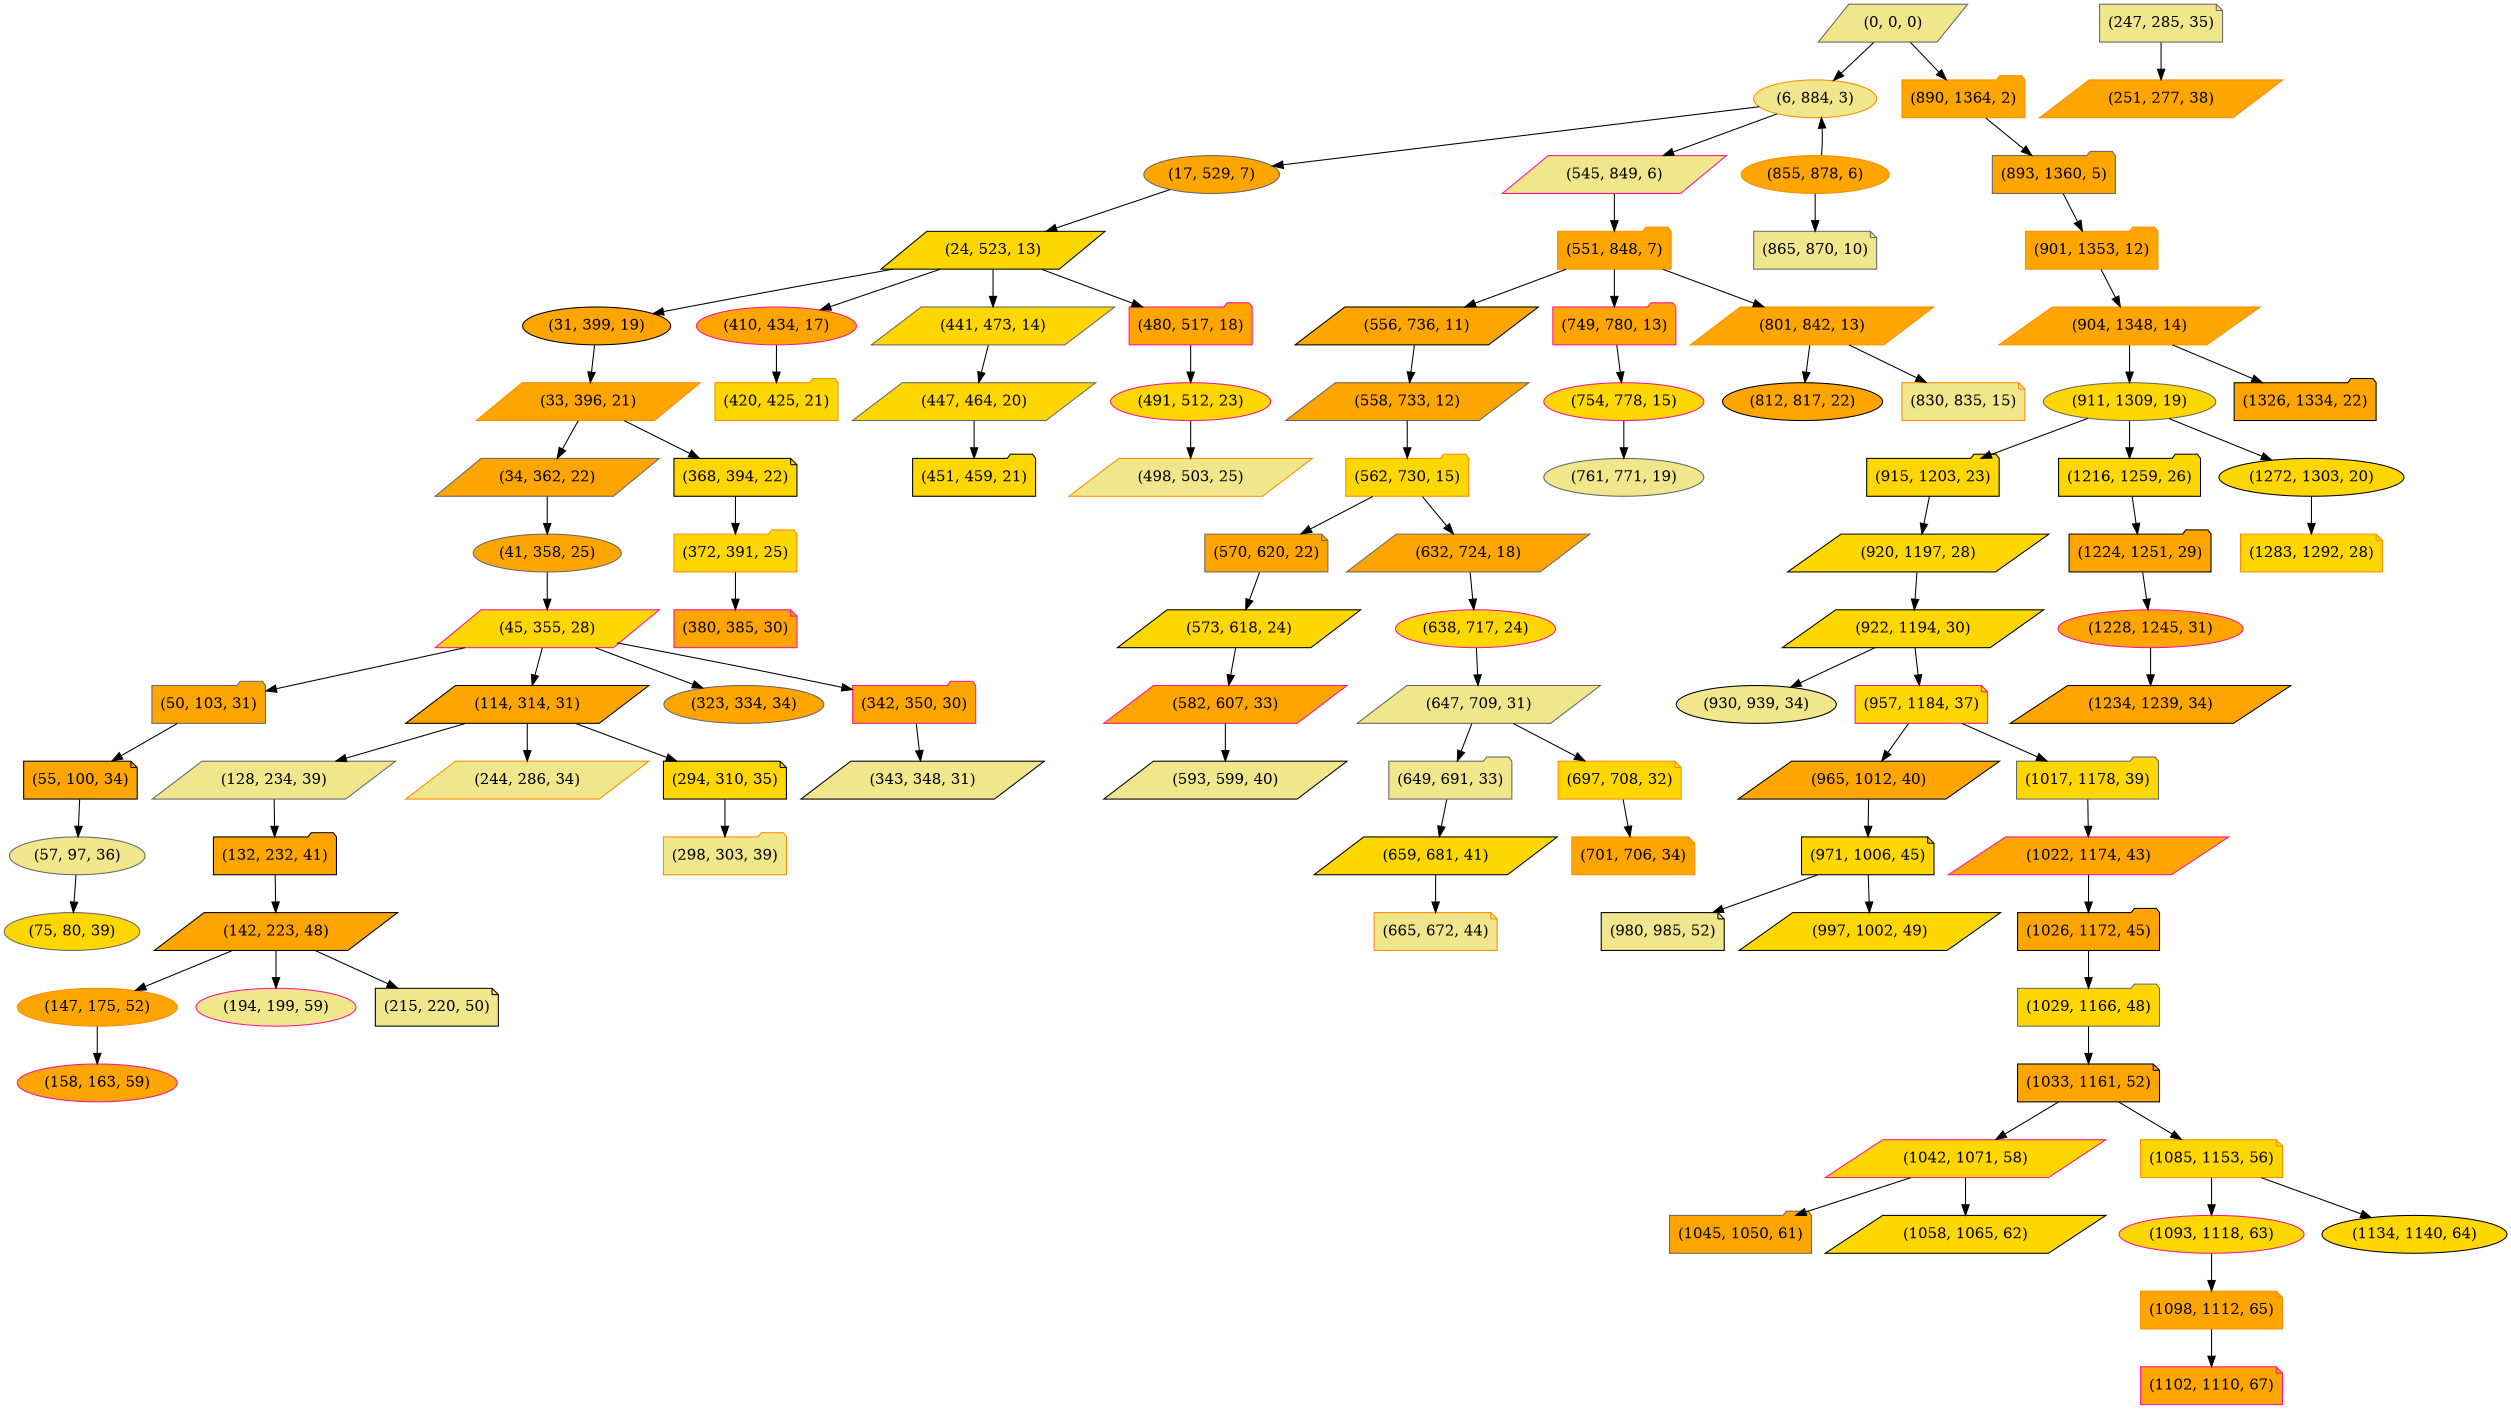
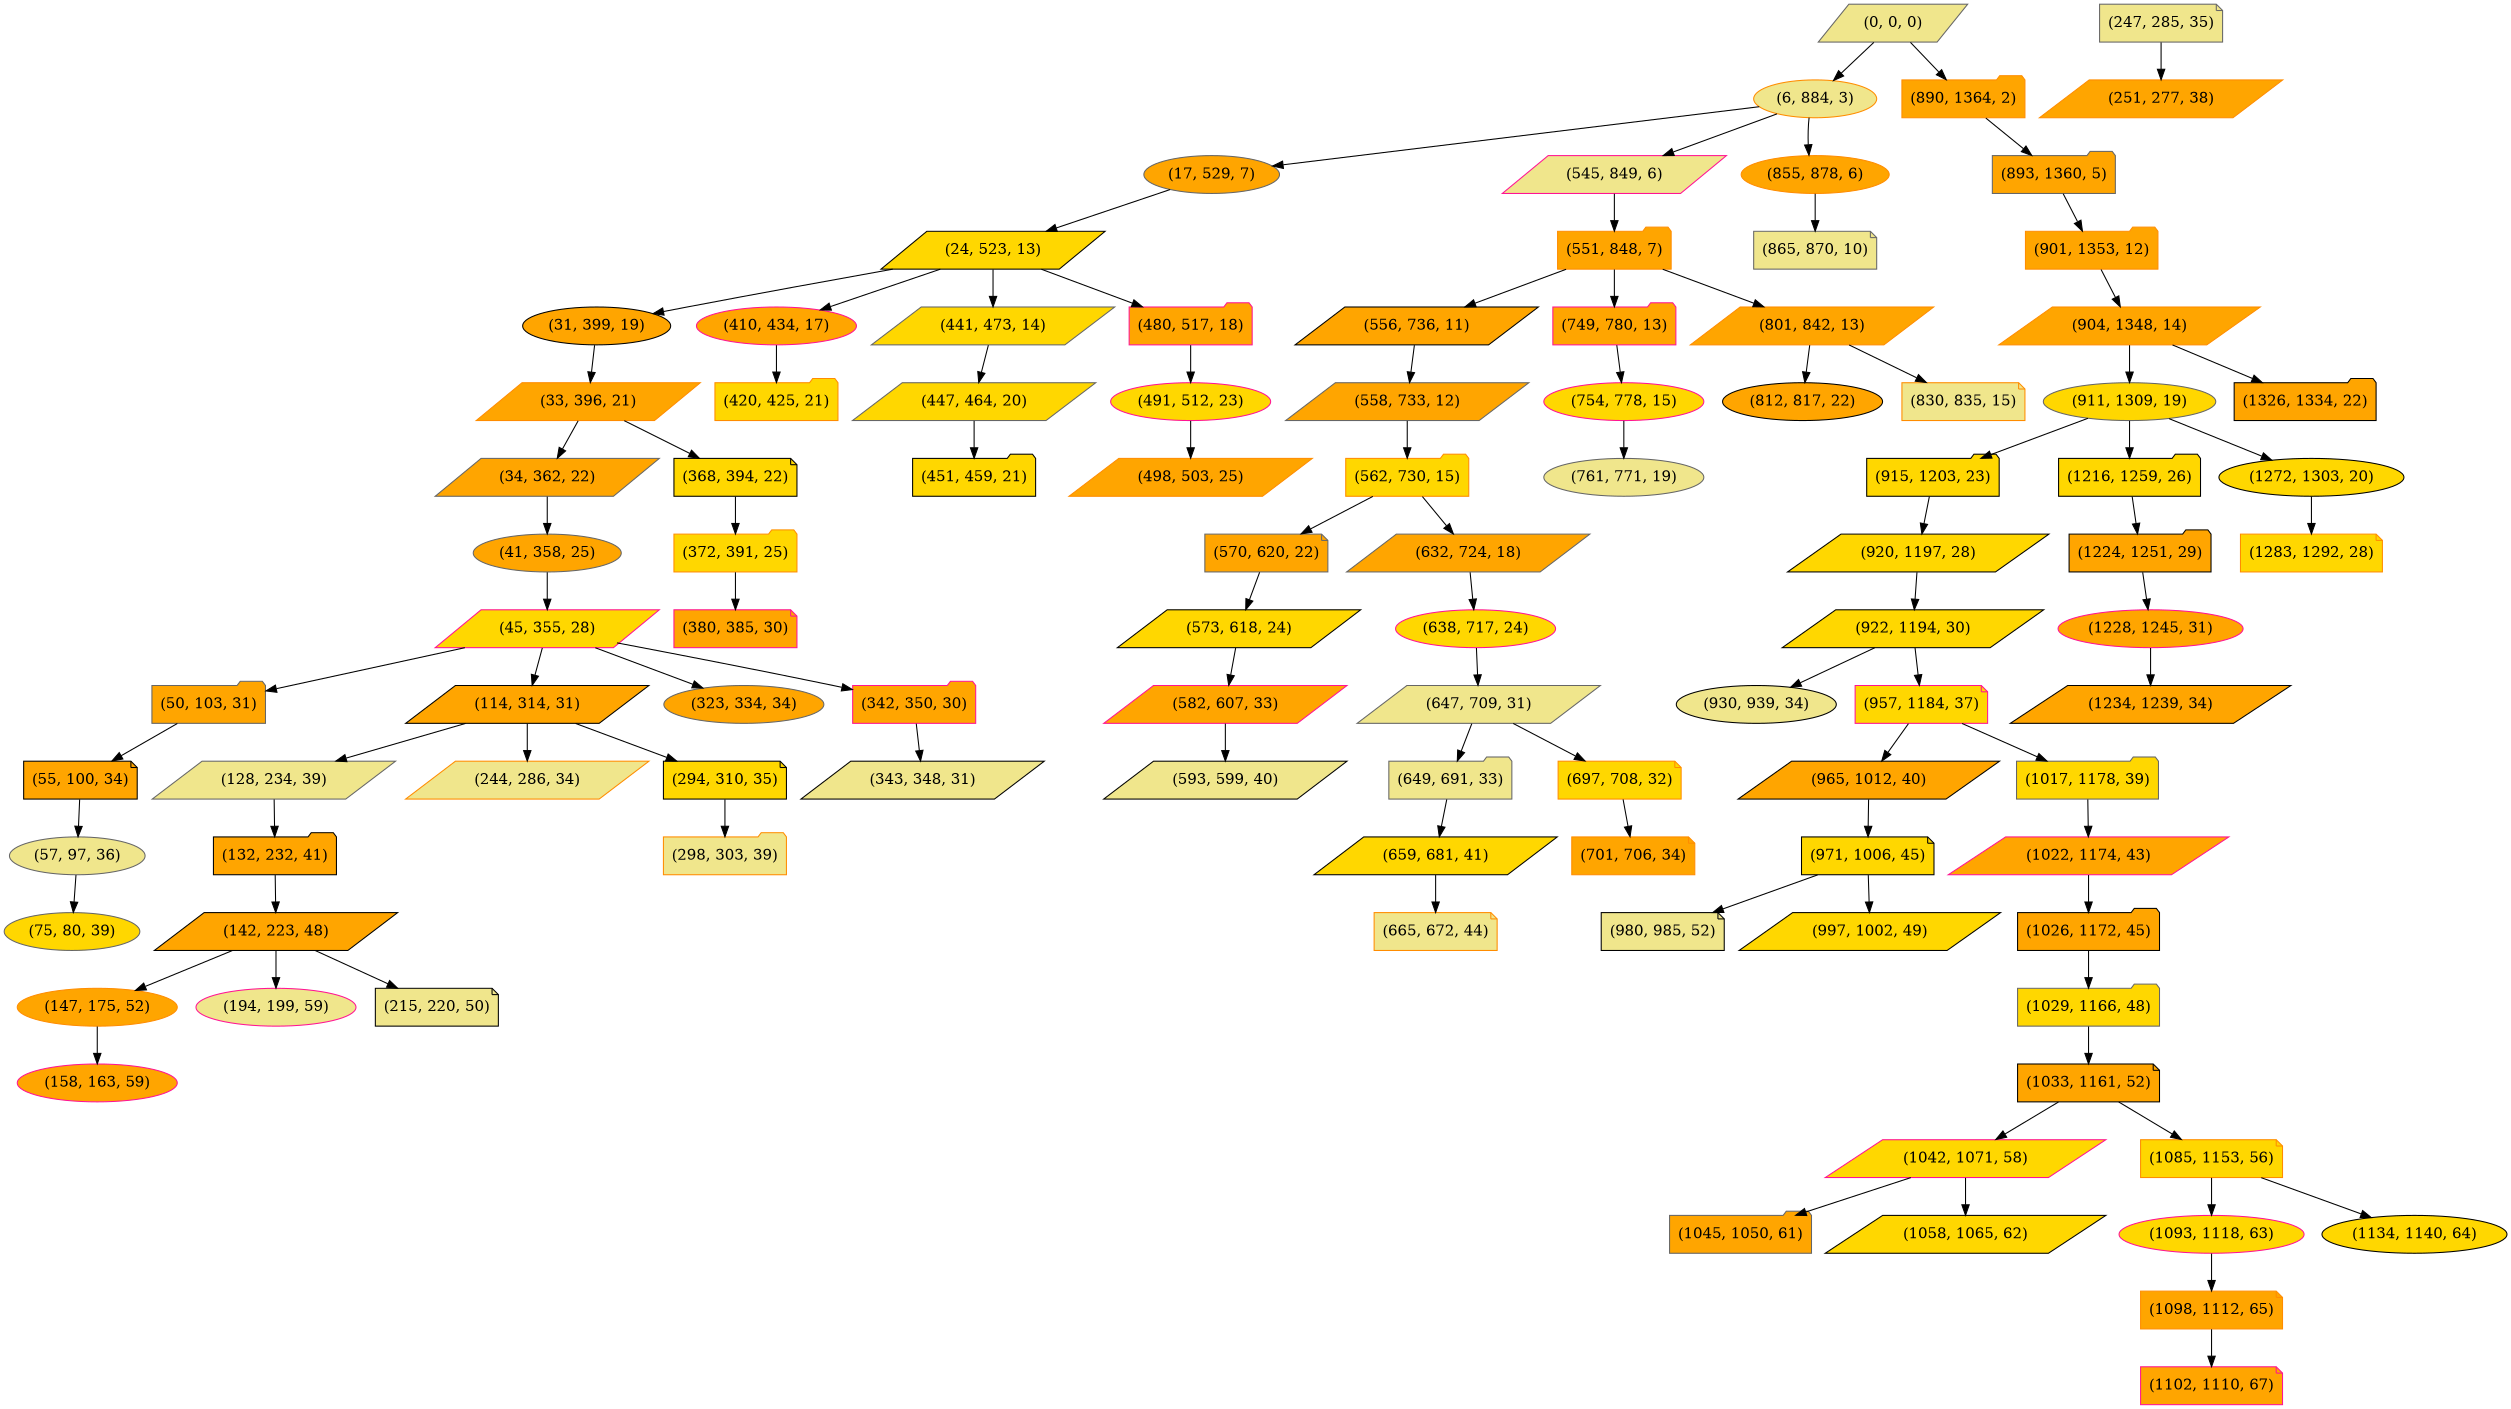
edge "(855, 878, 6)" -> "(6, 884, 3)": reversed
node "(498, 503, 25)": fillcolor khaki -> orange
